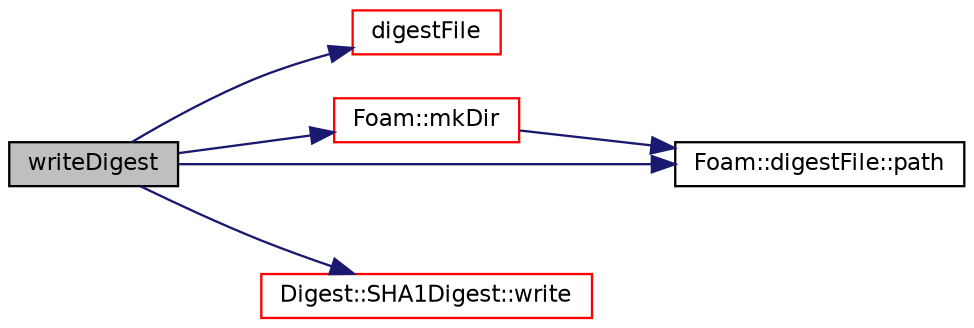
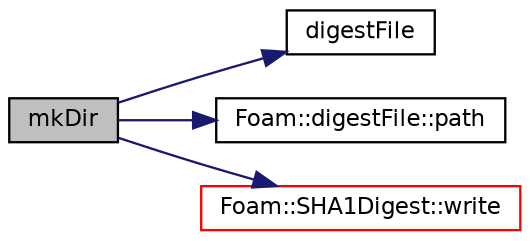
node "digestFile": color red -> black
node "Foam::mkDir": removed
node "writeDigest": label "writeDigest" -> "mkDir"
node "Digest::SHA1Digest::write": label "Digest::SHA1Digest::write" -> "Foam::SHA1Digest::write"
